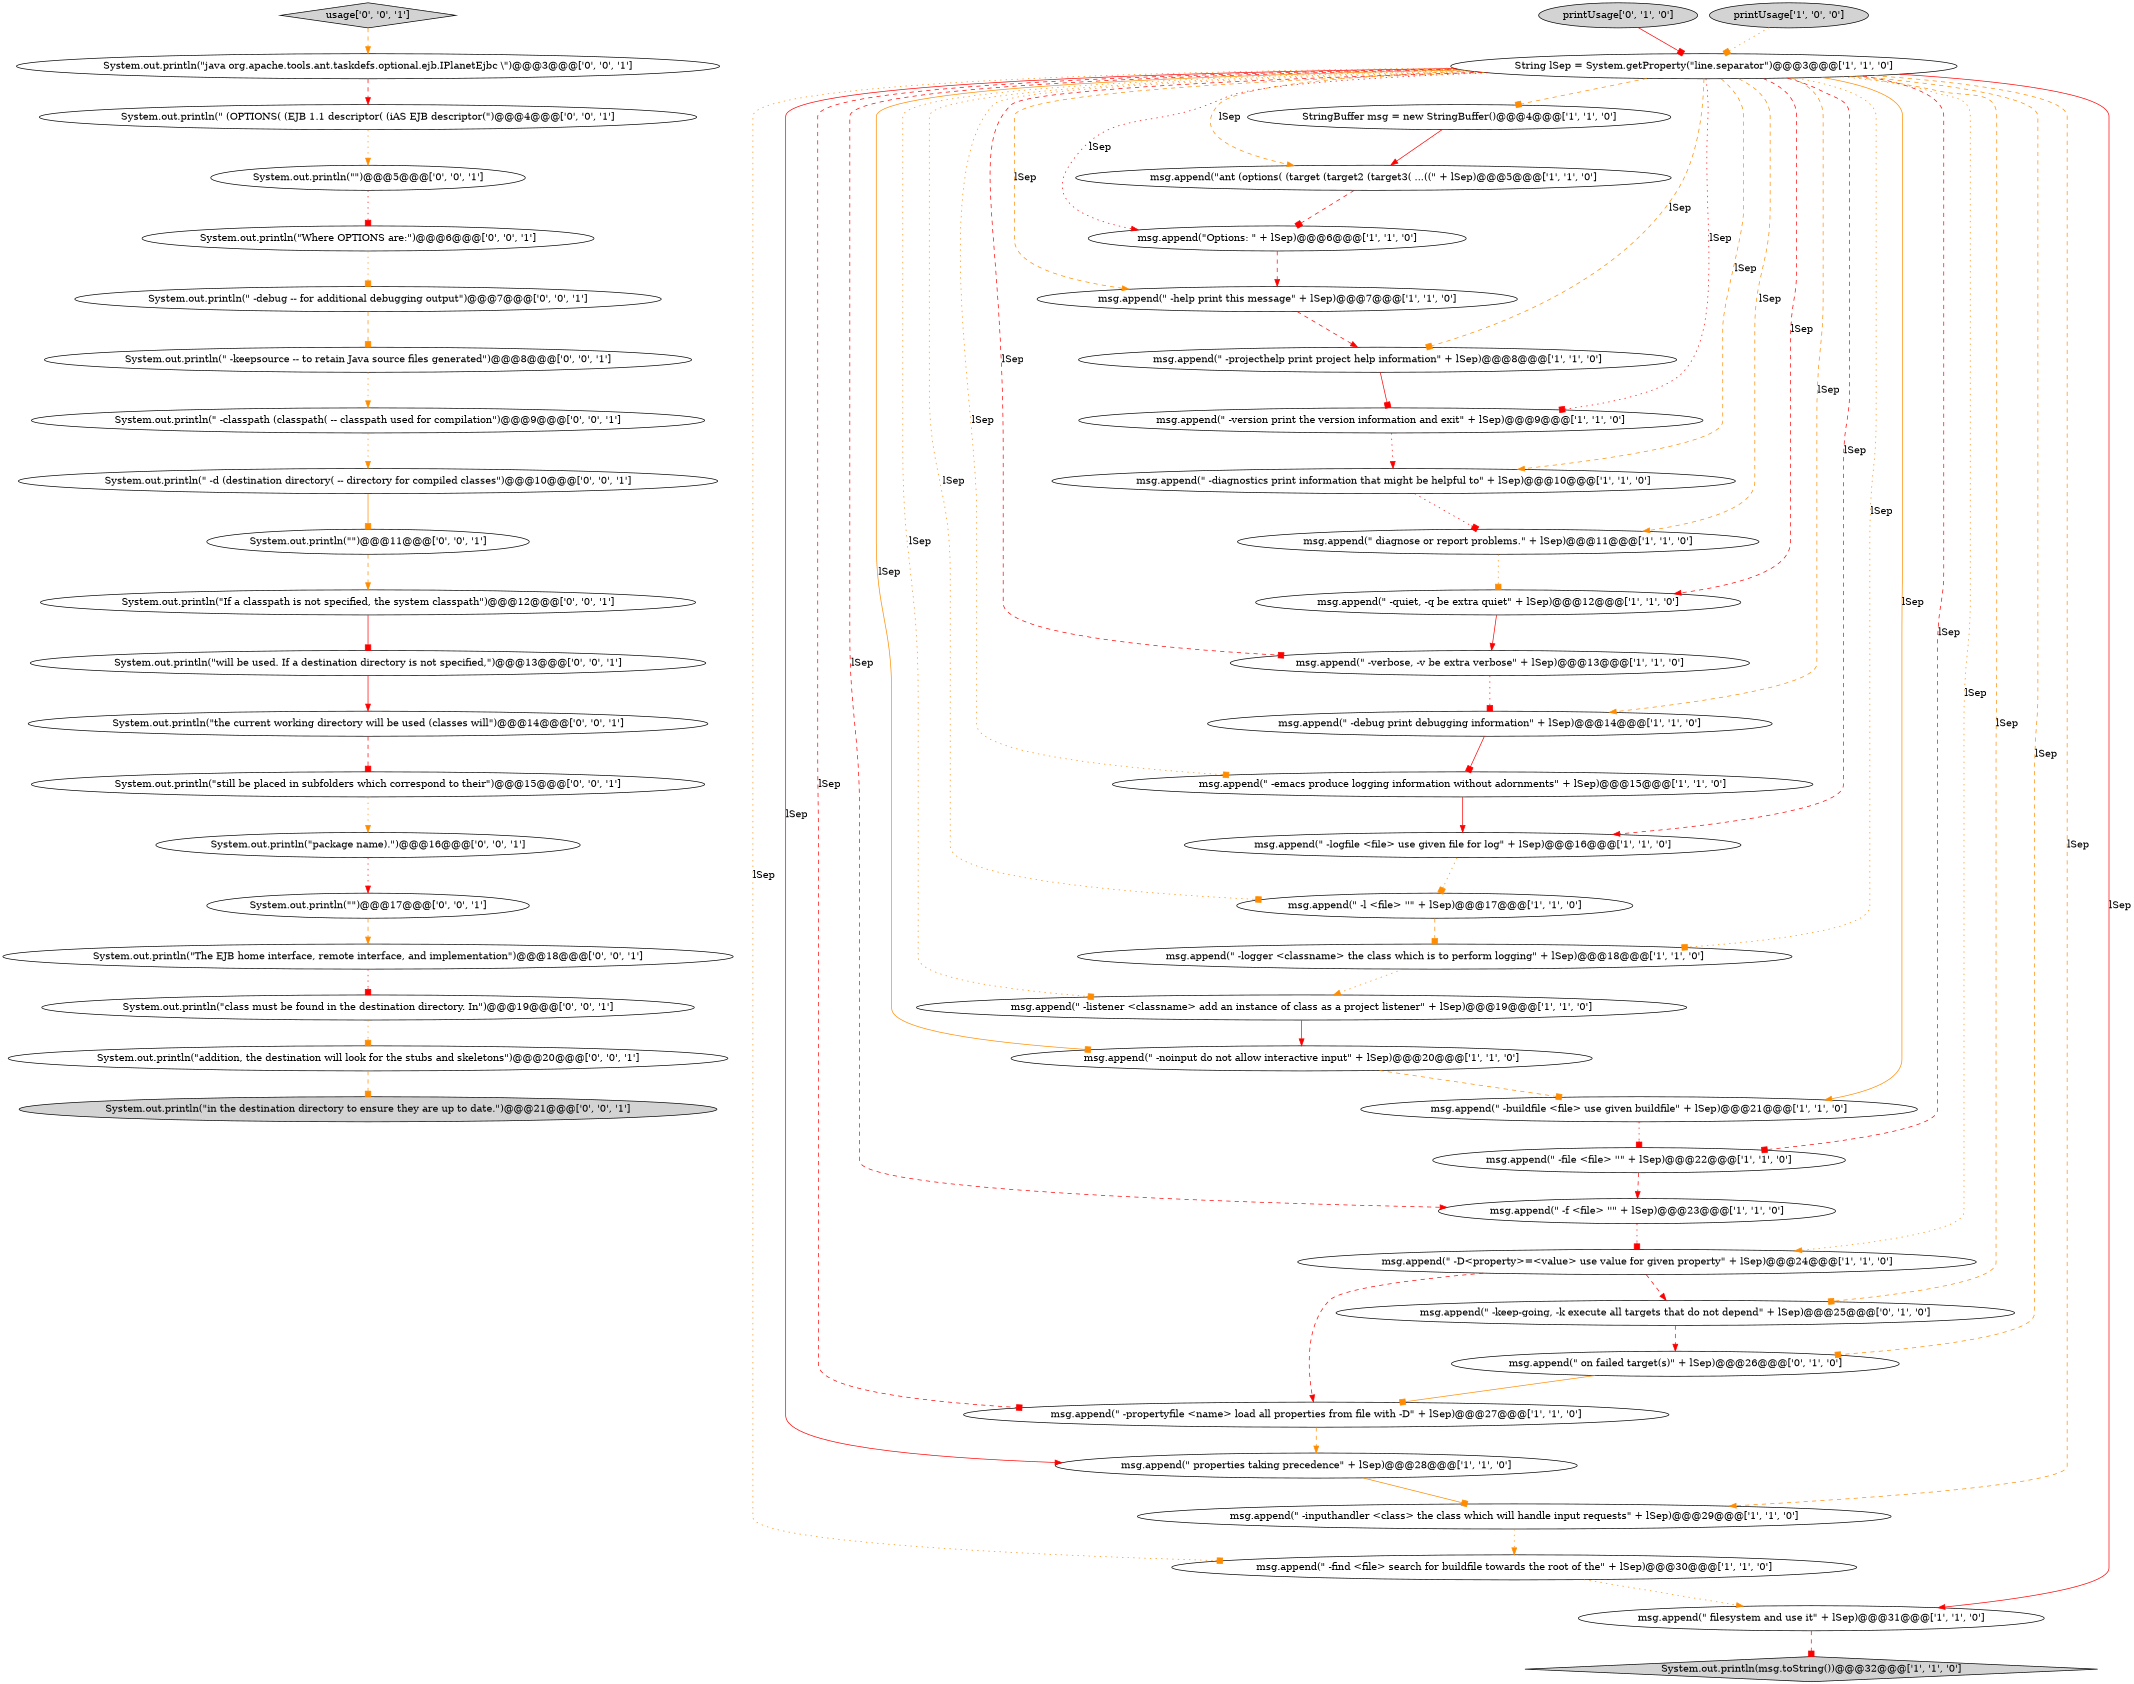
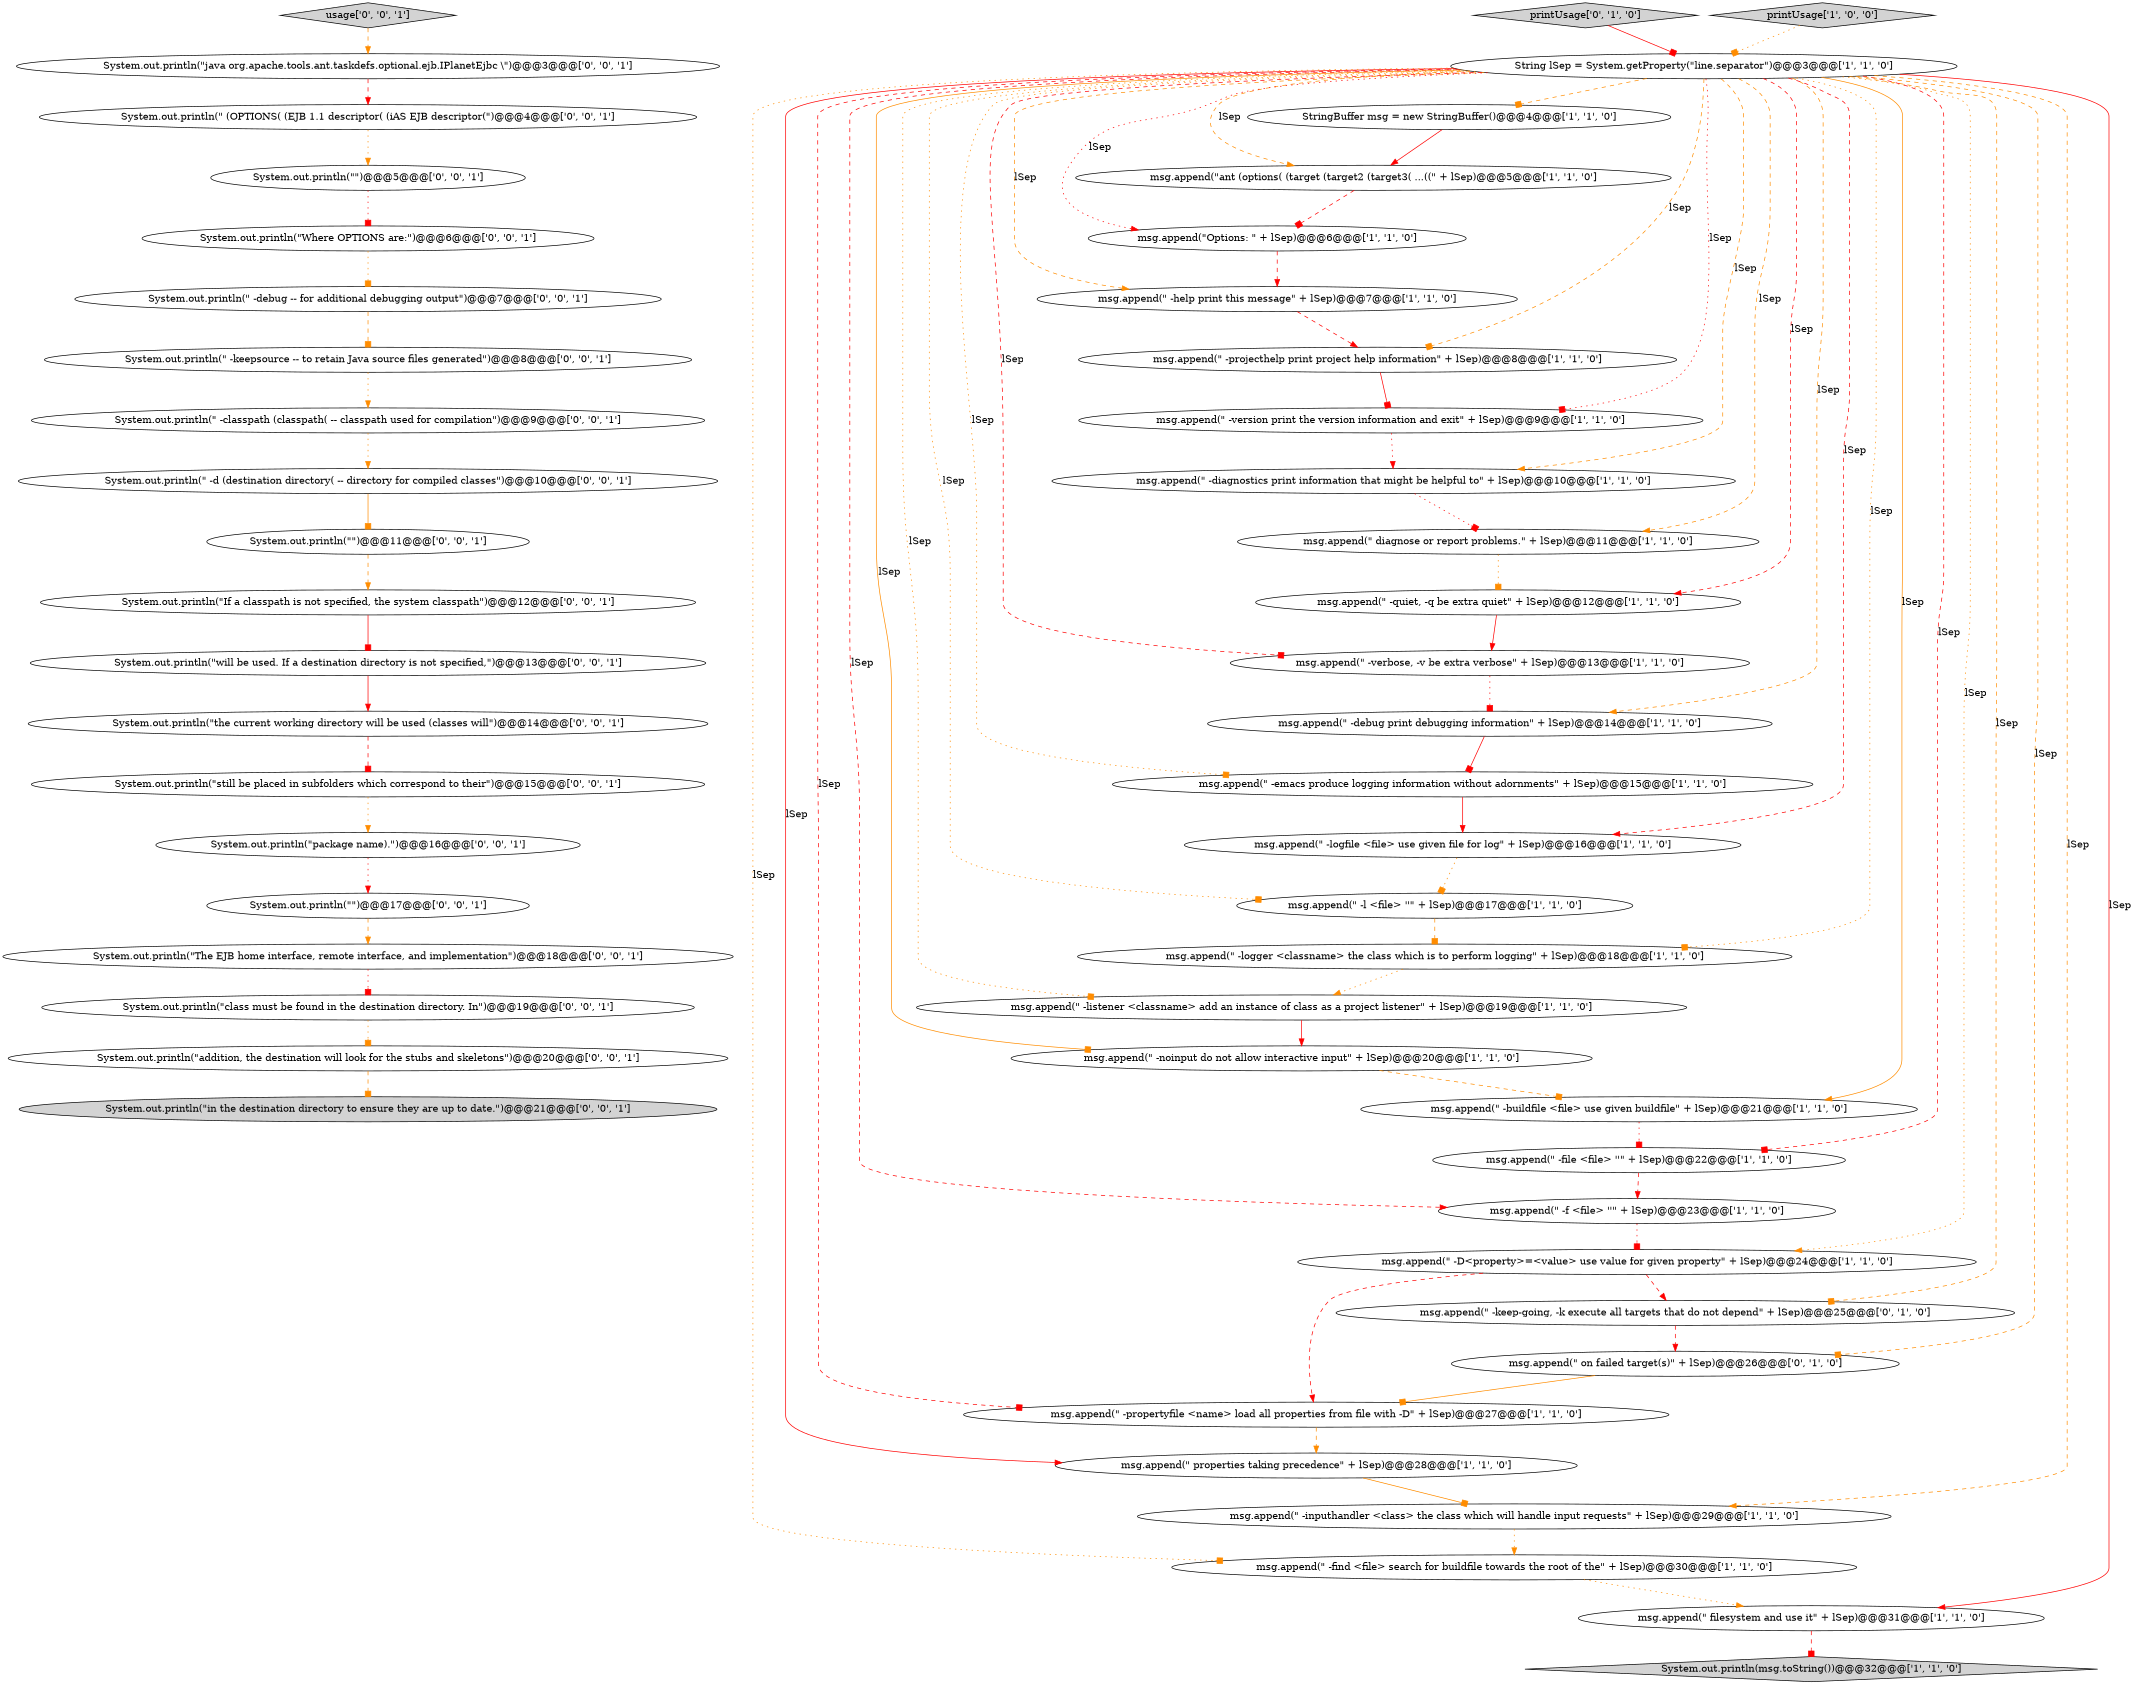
node "printUsage['0', '1', '0']": shape ellipse -> diamond
node "printUsage['1', '0', '0']": shape ellipse -> diamond
